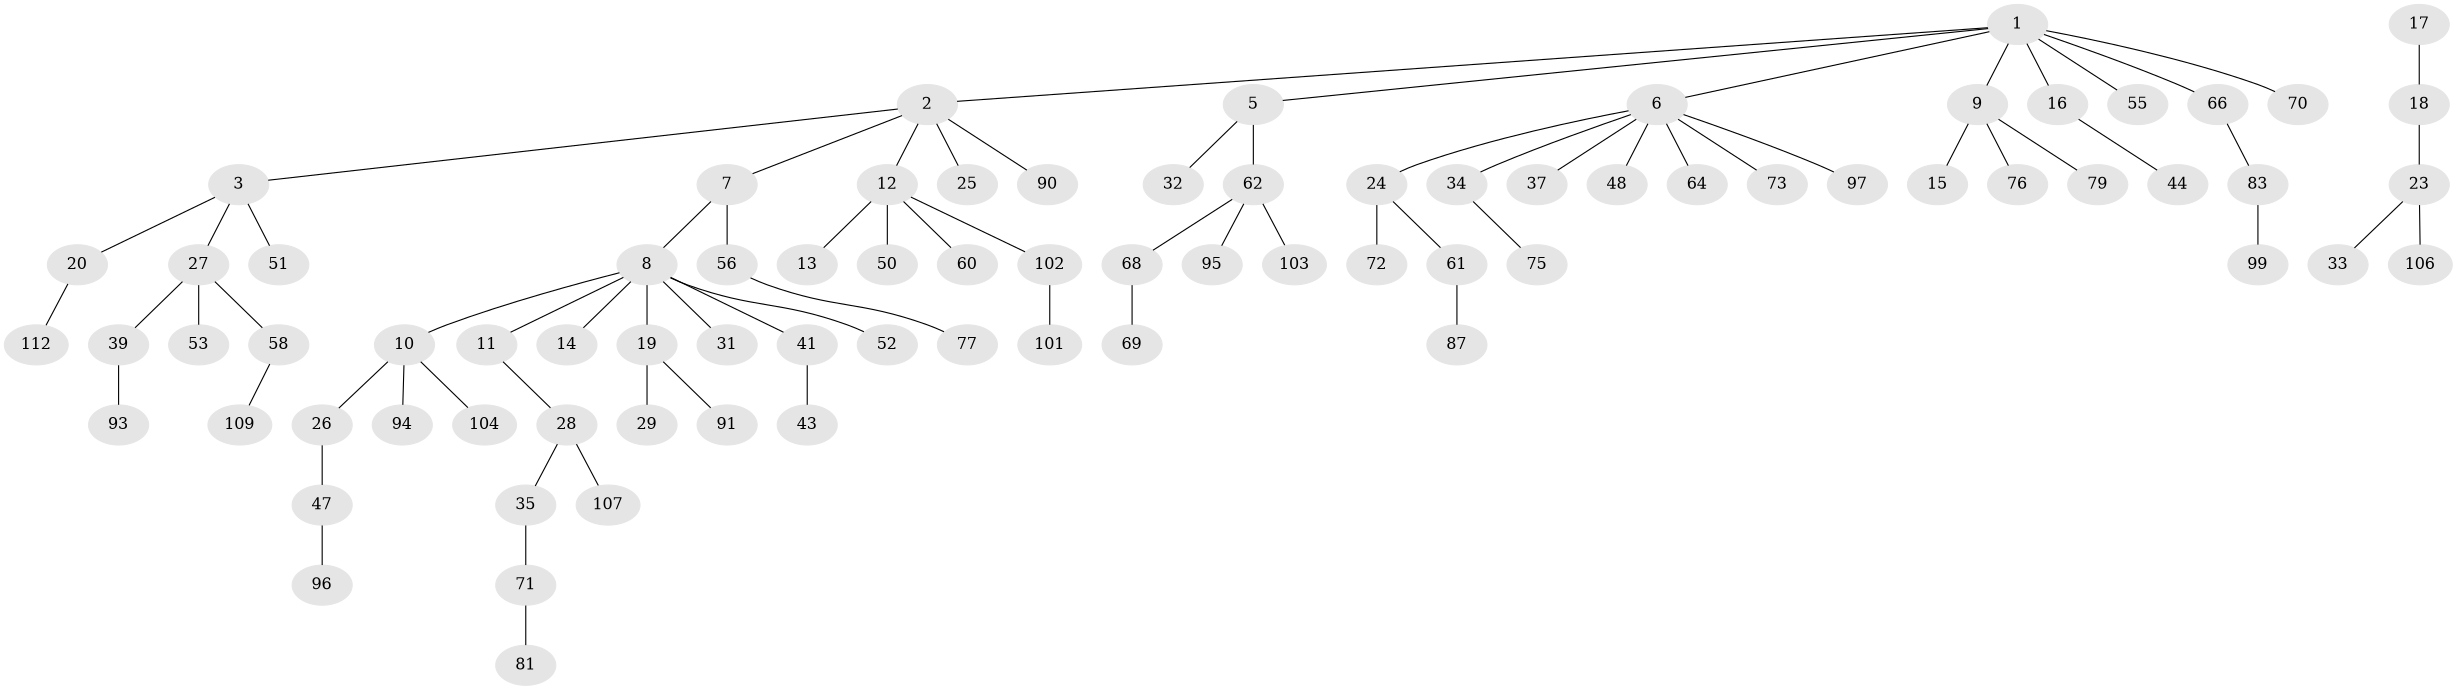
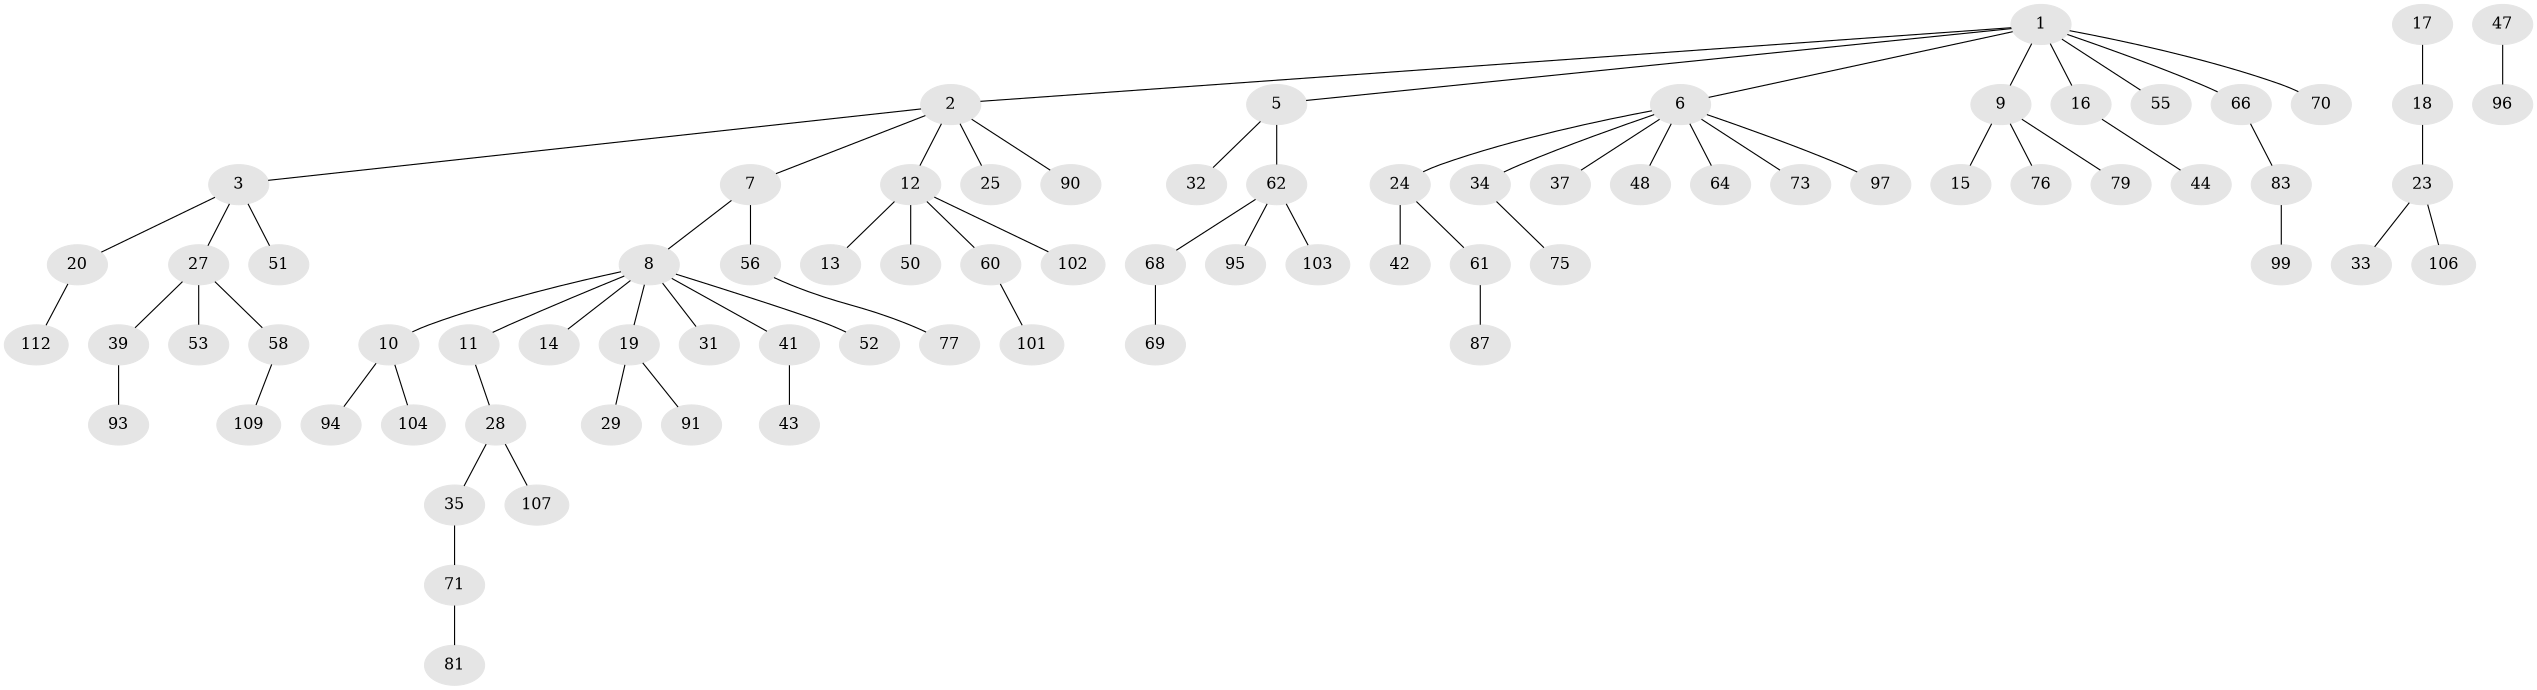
node "72": label "72" -> "42"
edge "102" -- "101": now "60" -- "101"
node "26": removed
